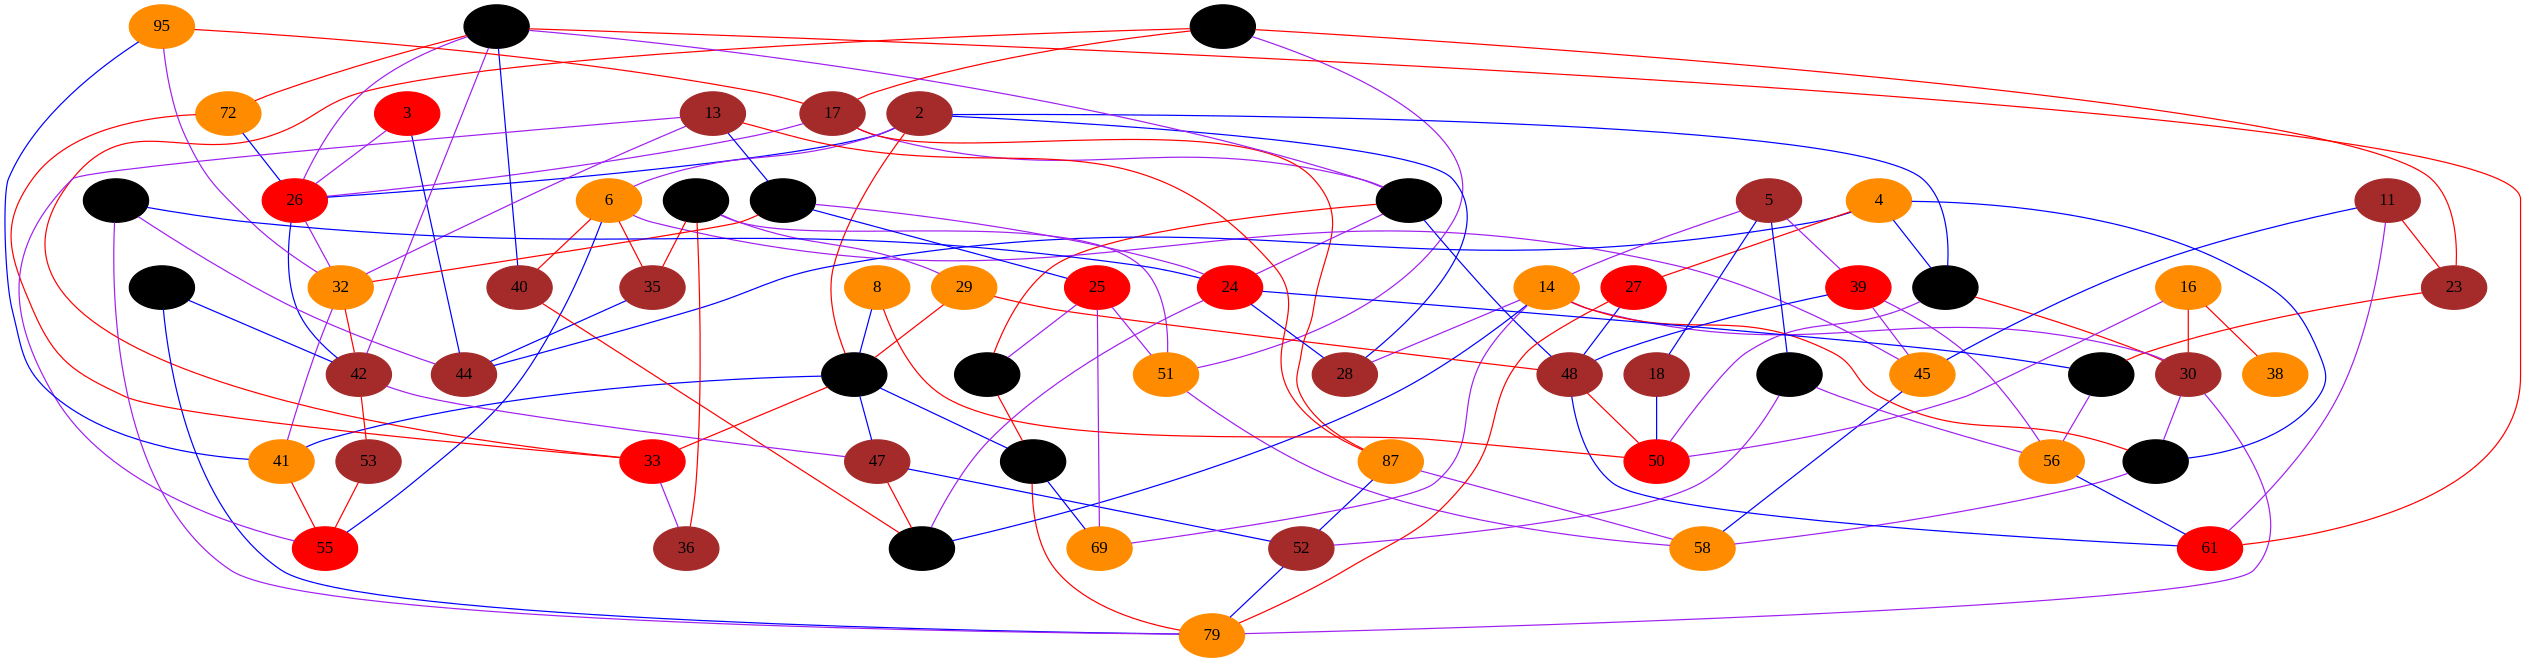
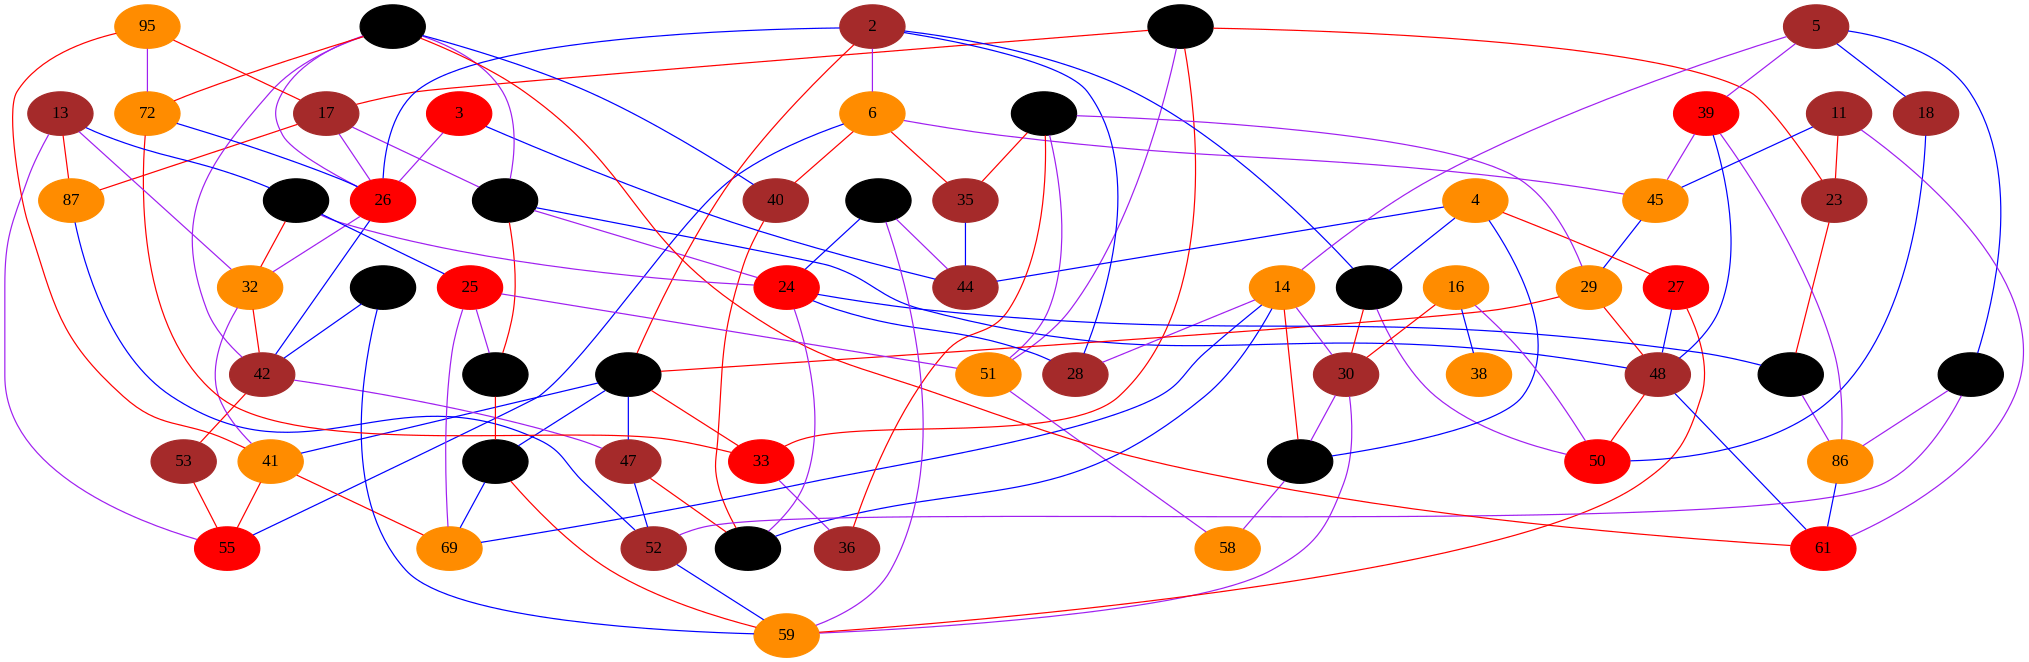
edge "95" -- "32": now "95" -- "72"
node "8": removed
edge "95" -- "41": color blue -> red
edge "16" -- "38": color red -> blue
edge "45" -- "58": now "45" -- "29"
node "56": label "56" -> "86"
edge "14" -- "69": color purple -> blue
edge "41" -- "69": added
edge "87" -- "58": removed
node "79": label "79" -> "59"
